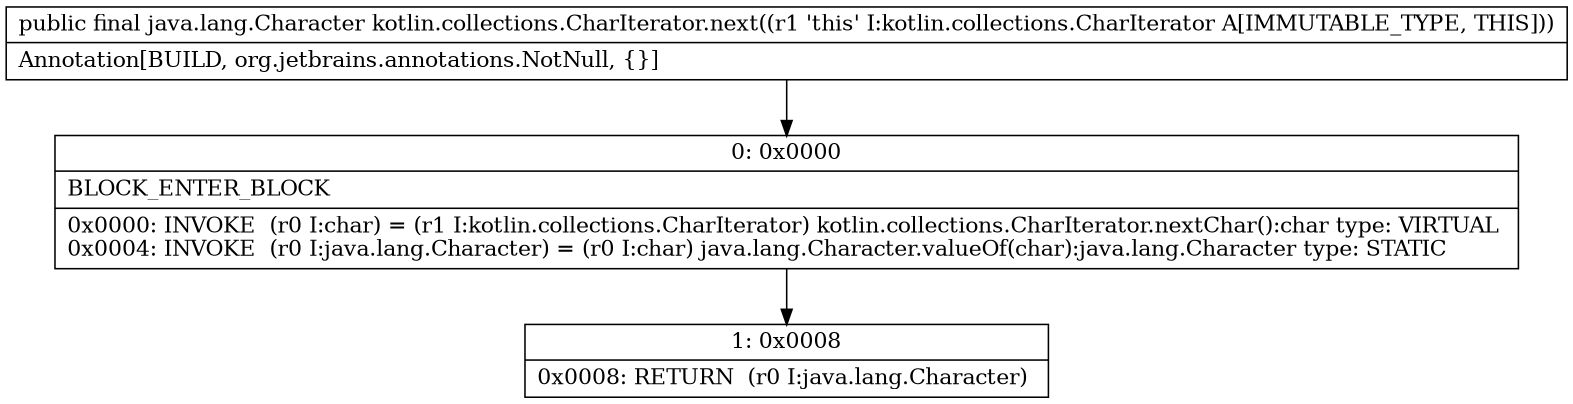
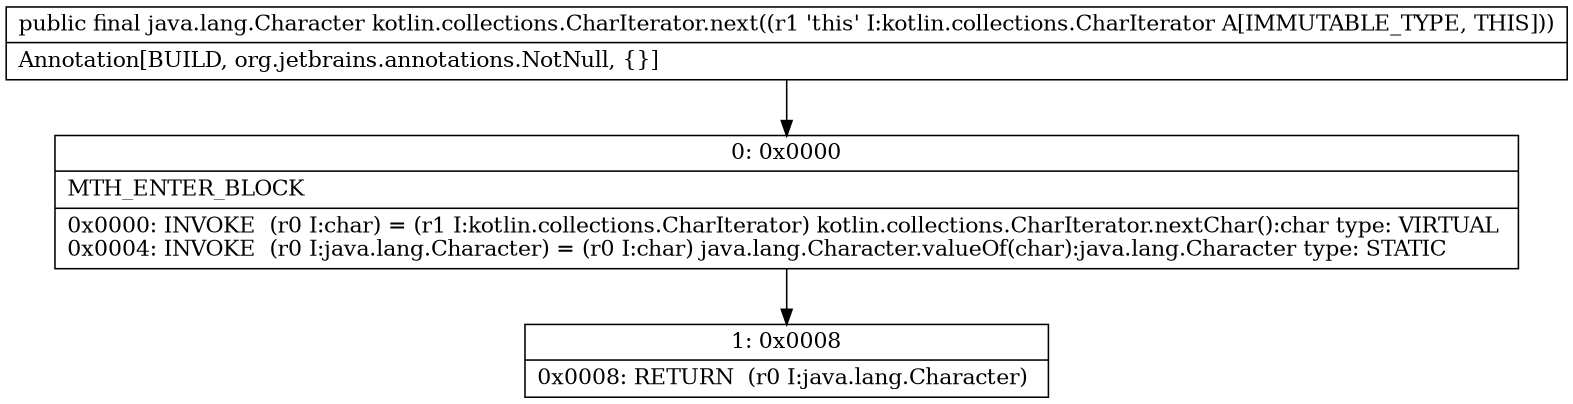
node "0: 0x0000": text "BLOCK_ENTER_BLOCK" -> "MTH_ENTER_BLOCK"
